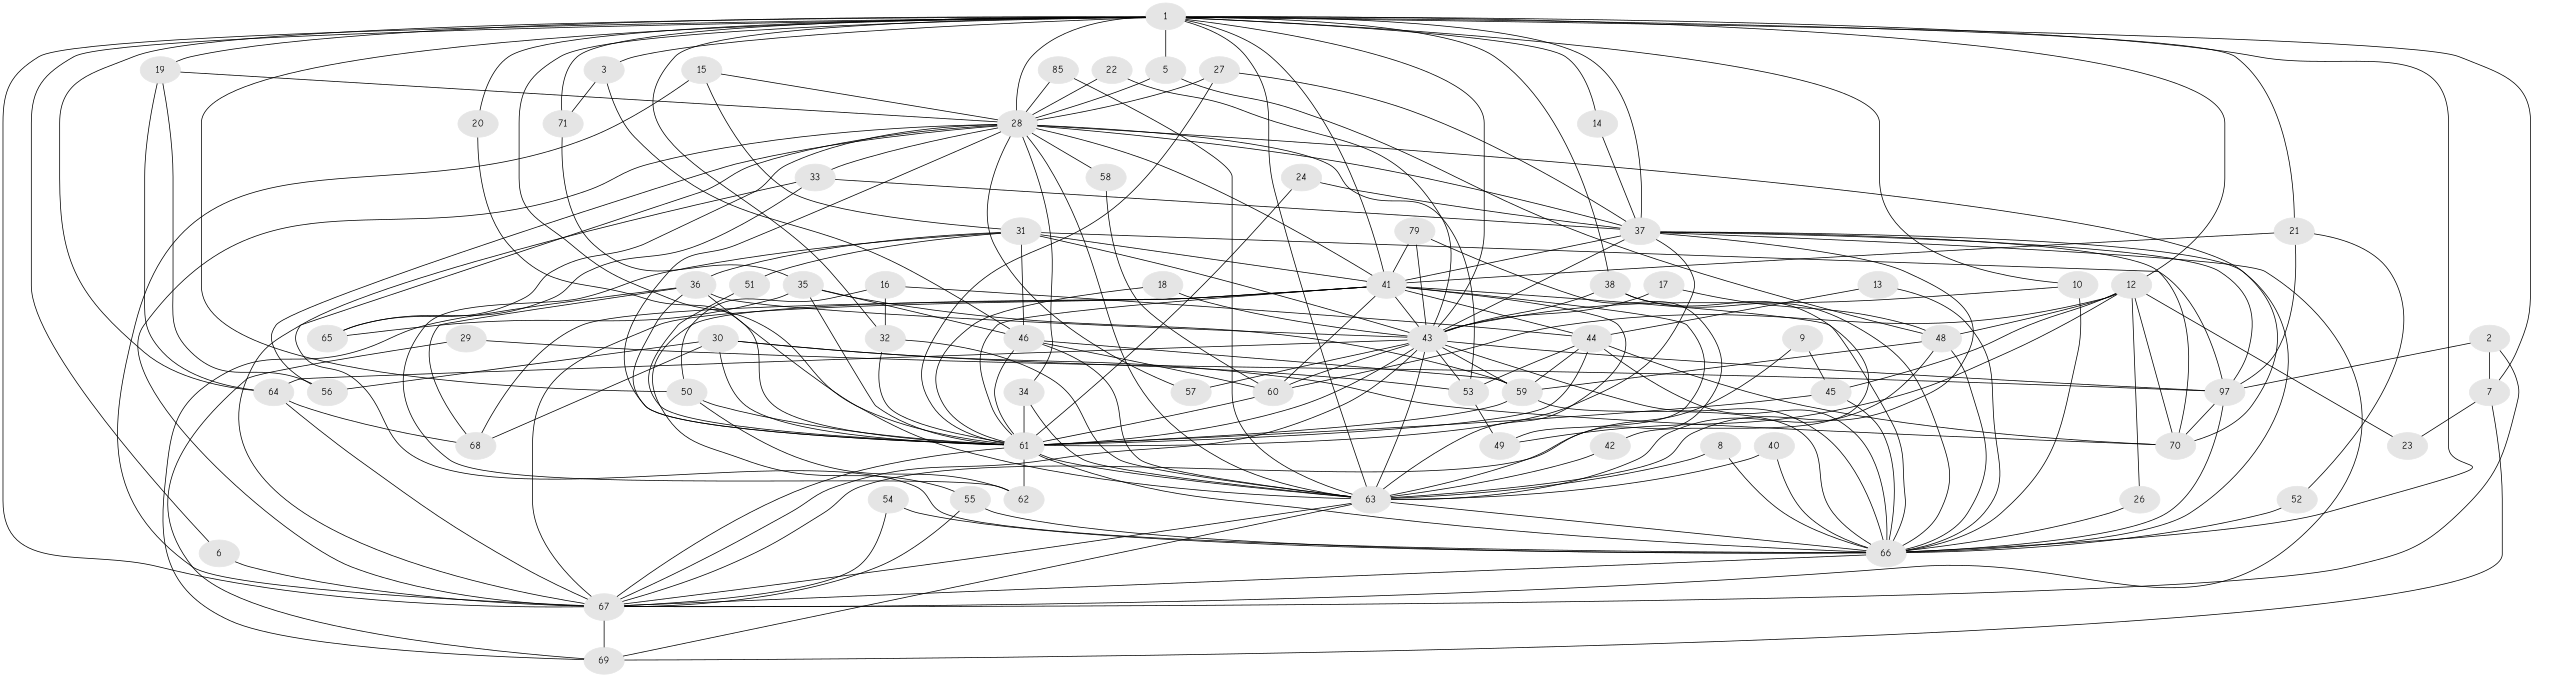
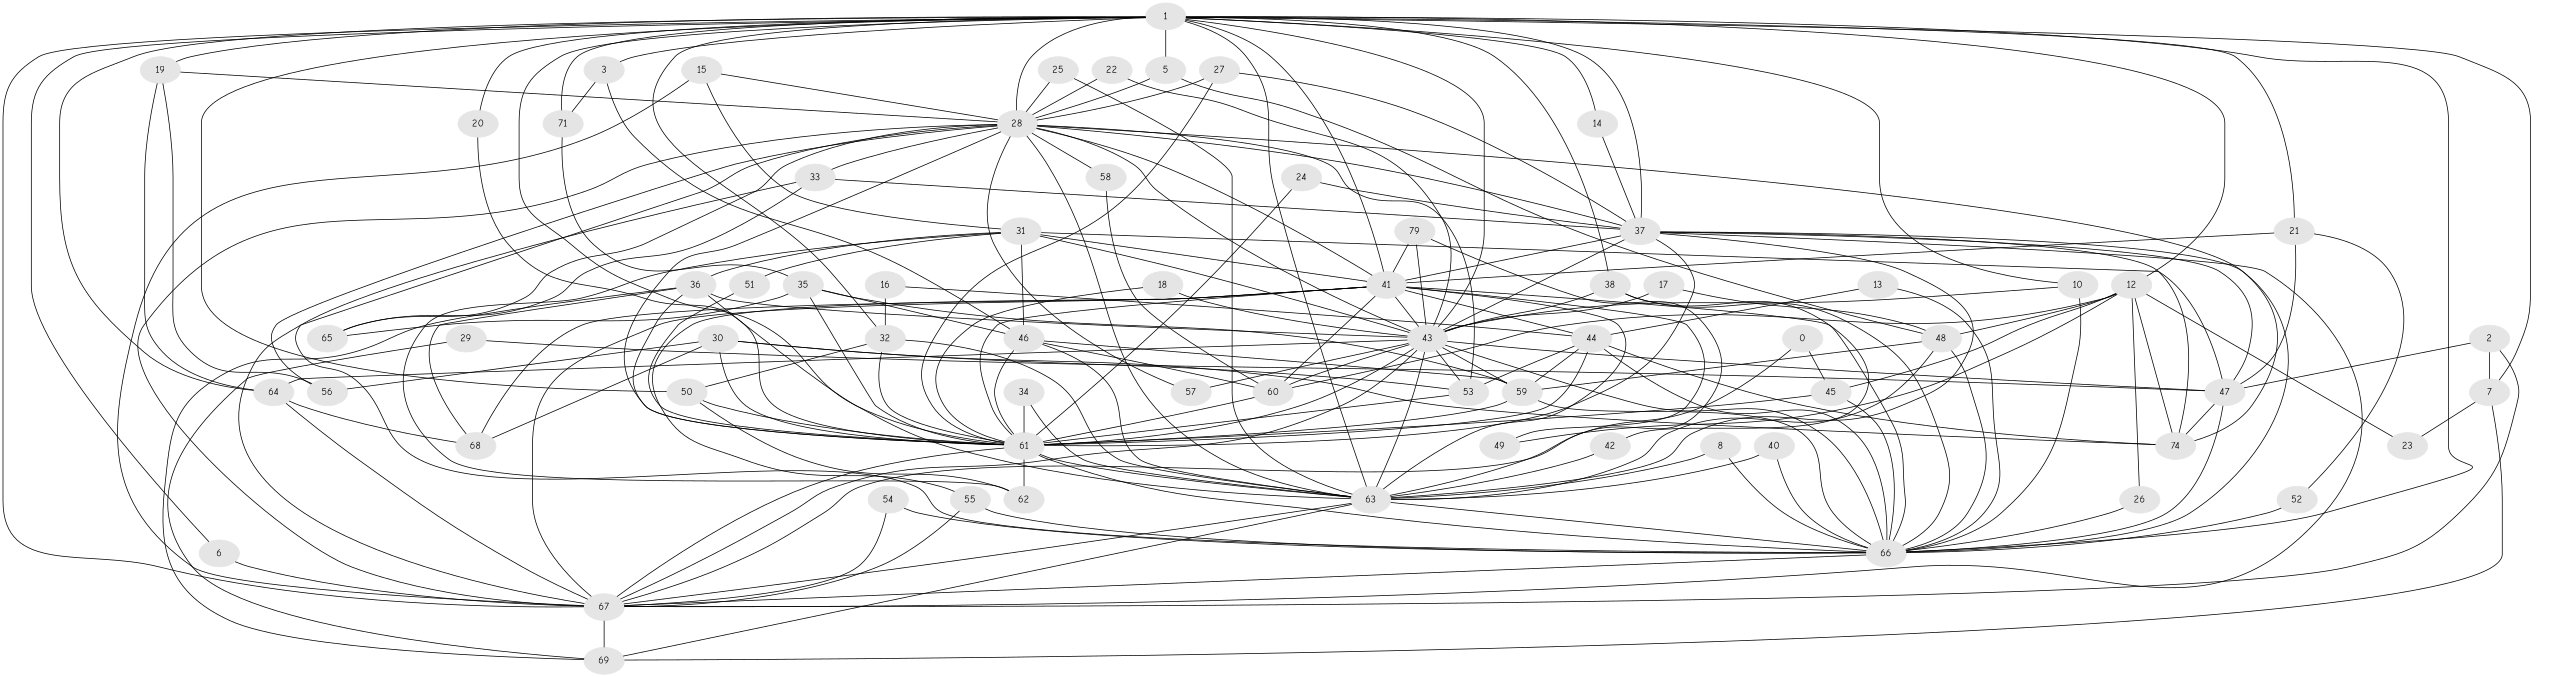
node "85": label "85" -> "25"
edge "28" -- "34": now "28" -- "43"
edge "16" -- "50": now "32" -- "50"
node "9": label "9" -> "0"
node "97": label "97" -> "47"
edge "53" -- "49": now "53" -- "61"
node "70": label "70" -> "74"
